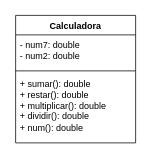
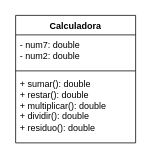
node "+ sumar(): double + restar(): double + multiplicar(): double + dividir(): double + num(): double": label "+ sumar(): double + restar(): double + multiplicar(): double + dividir(): double + num(): double" -> "+ sumar(): double + restar(): double + multiplicar(): double + dividir(): double + residuo(): double"
